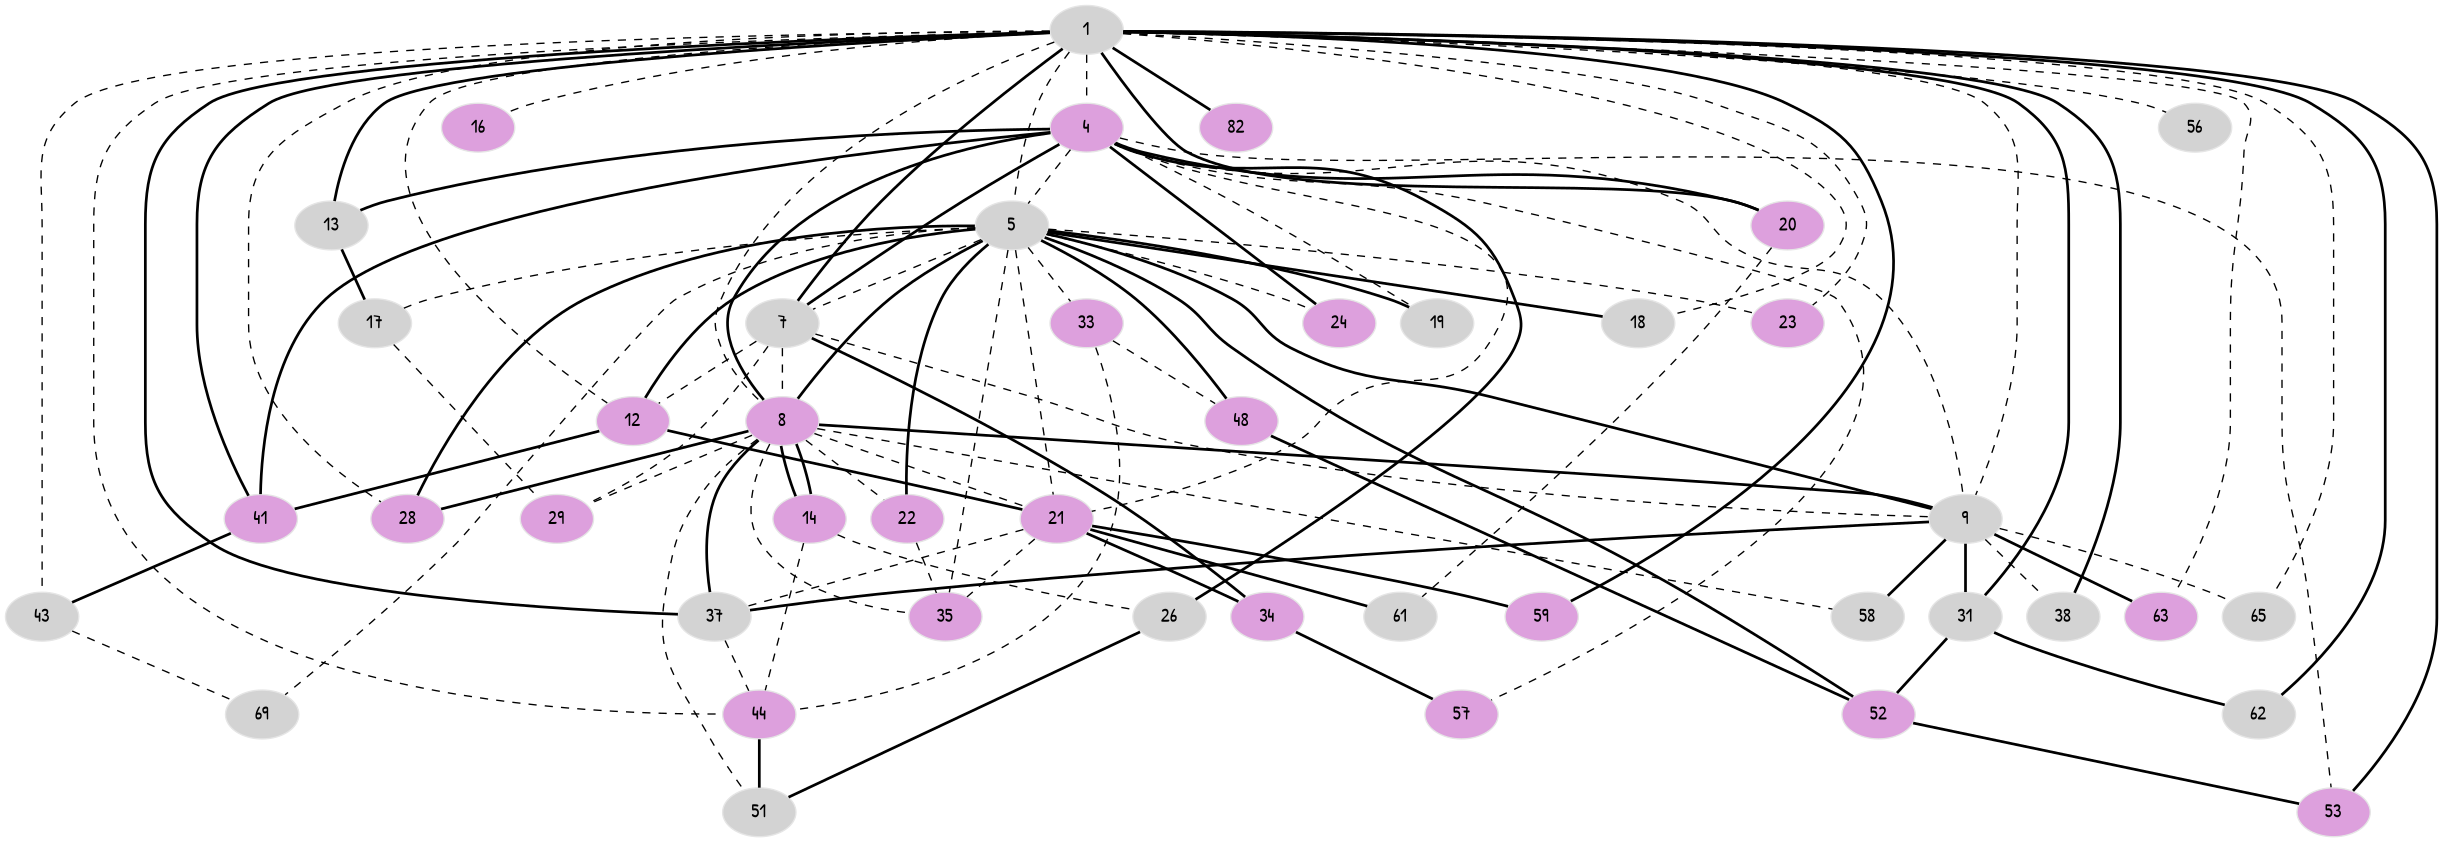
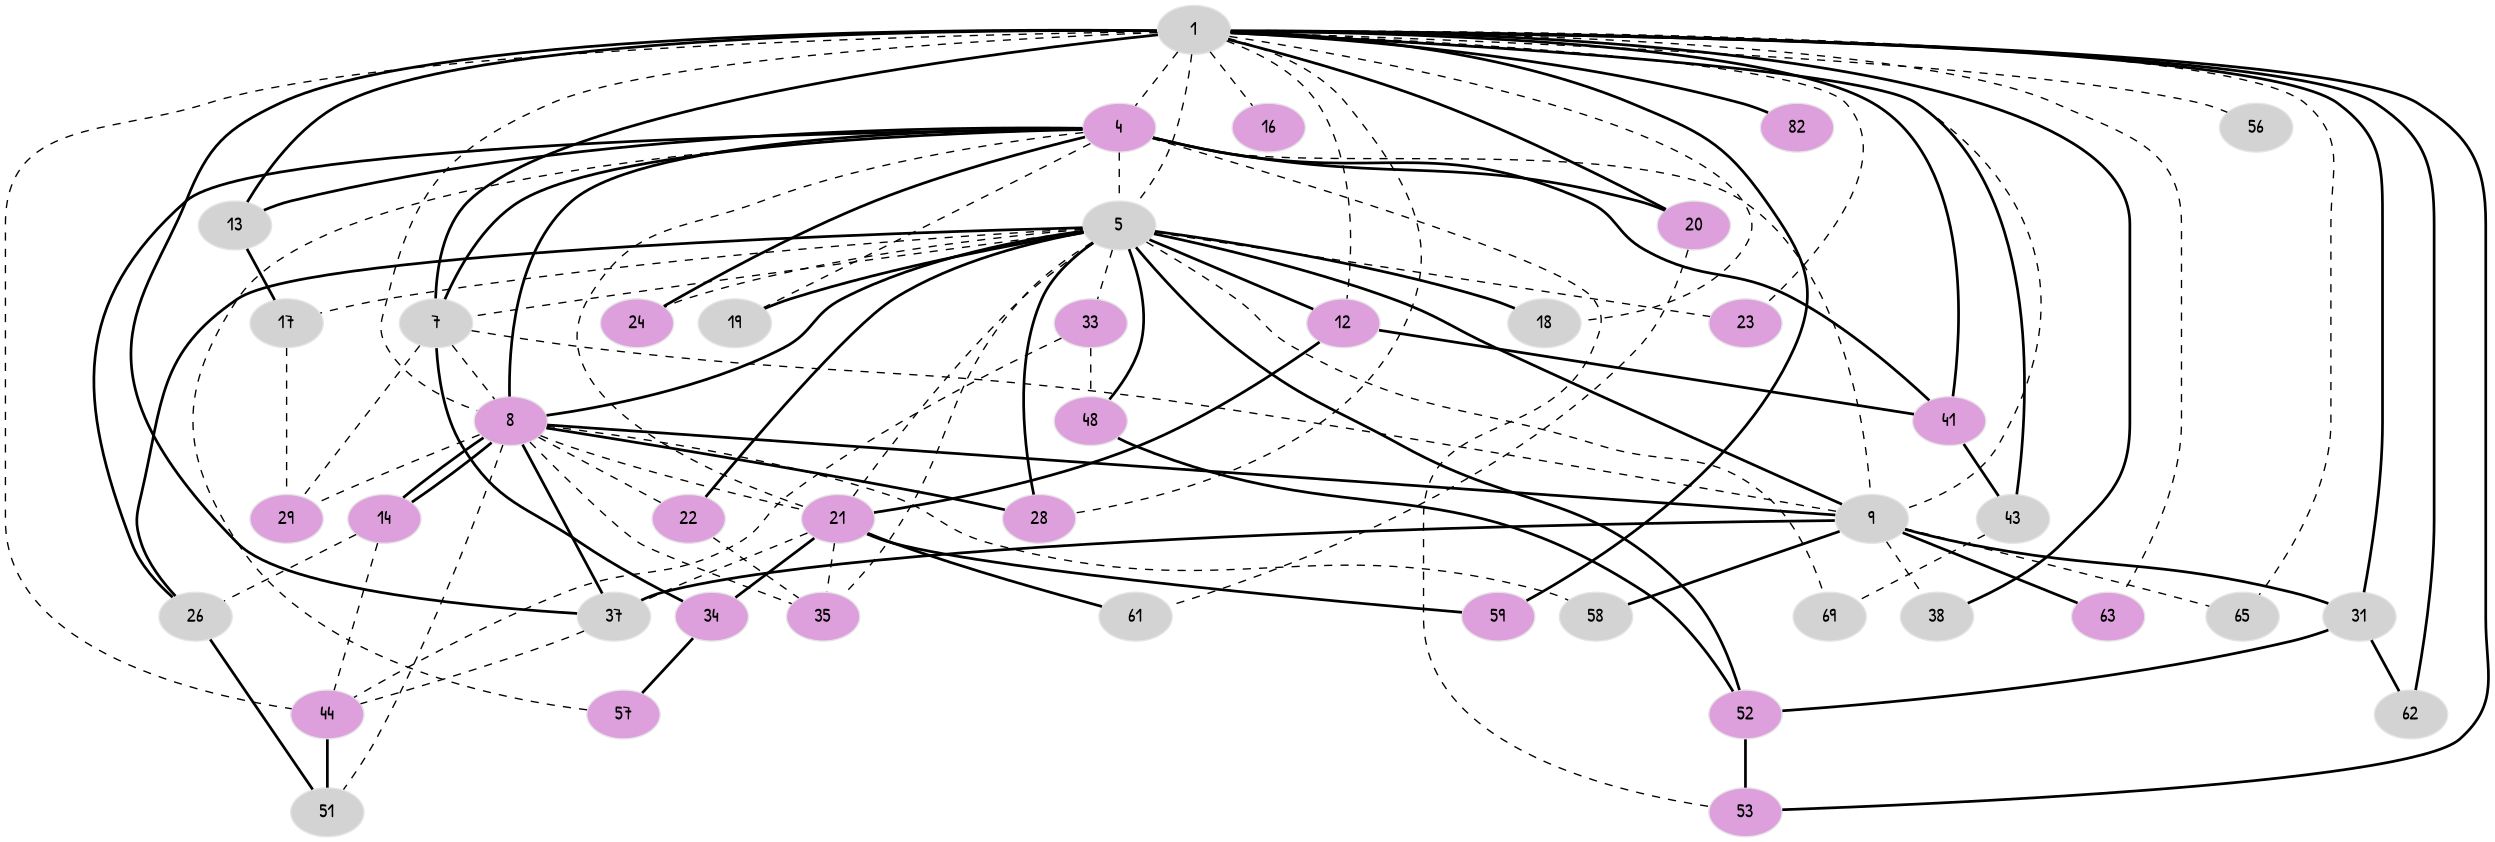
edge "1" -- "43": style dashed -> bold
edge "5" -- "26": added
edge "7" -- "12": removed
